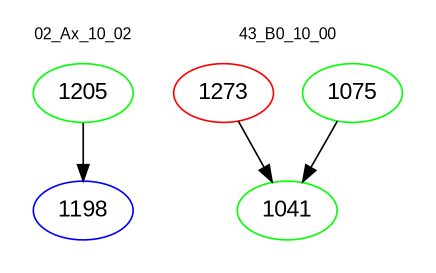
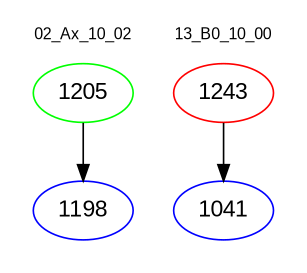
cluster "43_B0_10_00": label "43_B0_10_00" -> "13_B0_10_00"
node "1273": label "1273" -> "1243"
node "1075": removed
node "1041": color green -> blue
